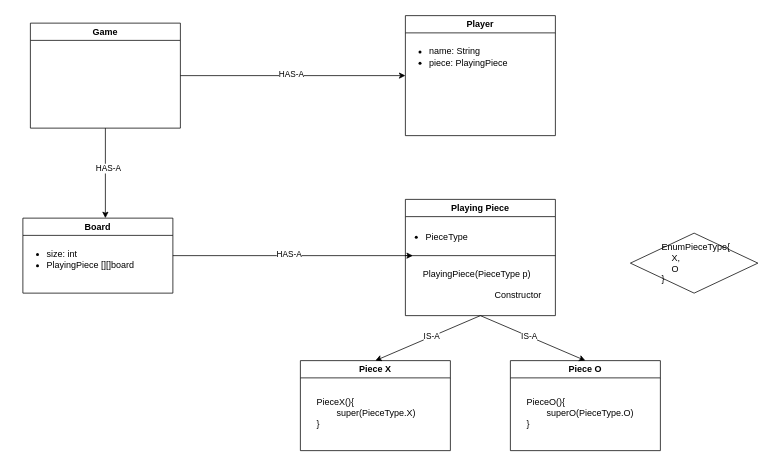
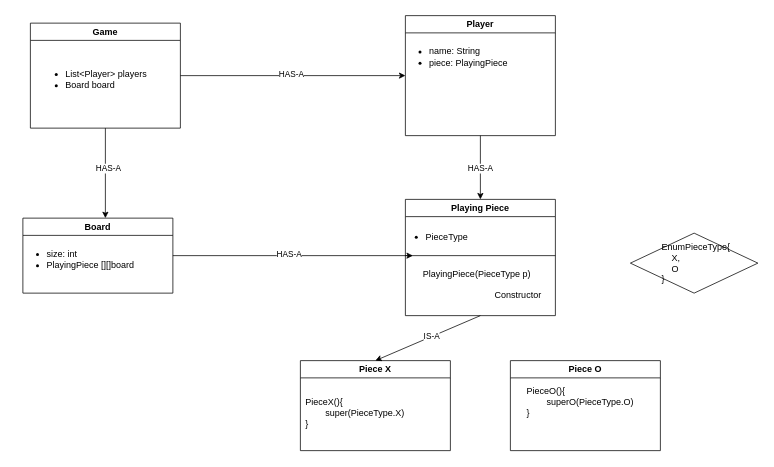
node "List<Player> players Board board": added
edge "Player" -> "Playing Piece": added, label "HAS-A"
edge "Playing Piece" -> "Piece O": removed, label "IS-A"
node "PieceX(){ super(PieceType.X) }": moved (375, 413) -> (364, 413)
node "PieceO(){ superO(PieceType.O) }": moved (589, 413) -> (589, 402)
